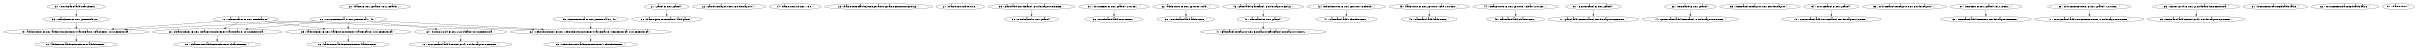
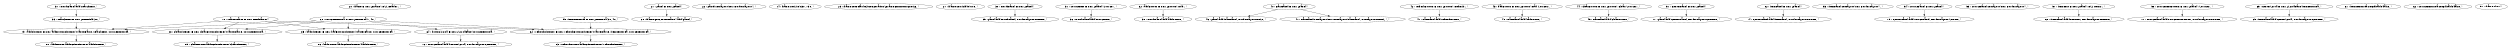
edge "35 : panel.add(NorthPanel, BorderLayout.NORTH, )" -> "30 : NorthPanel = new JPanel()": reversed
edge "46 : panel.add(EastPanel, BorderLayout.EAST, )" -> "40 : EastPanel = new JPanel()": reversed
